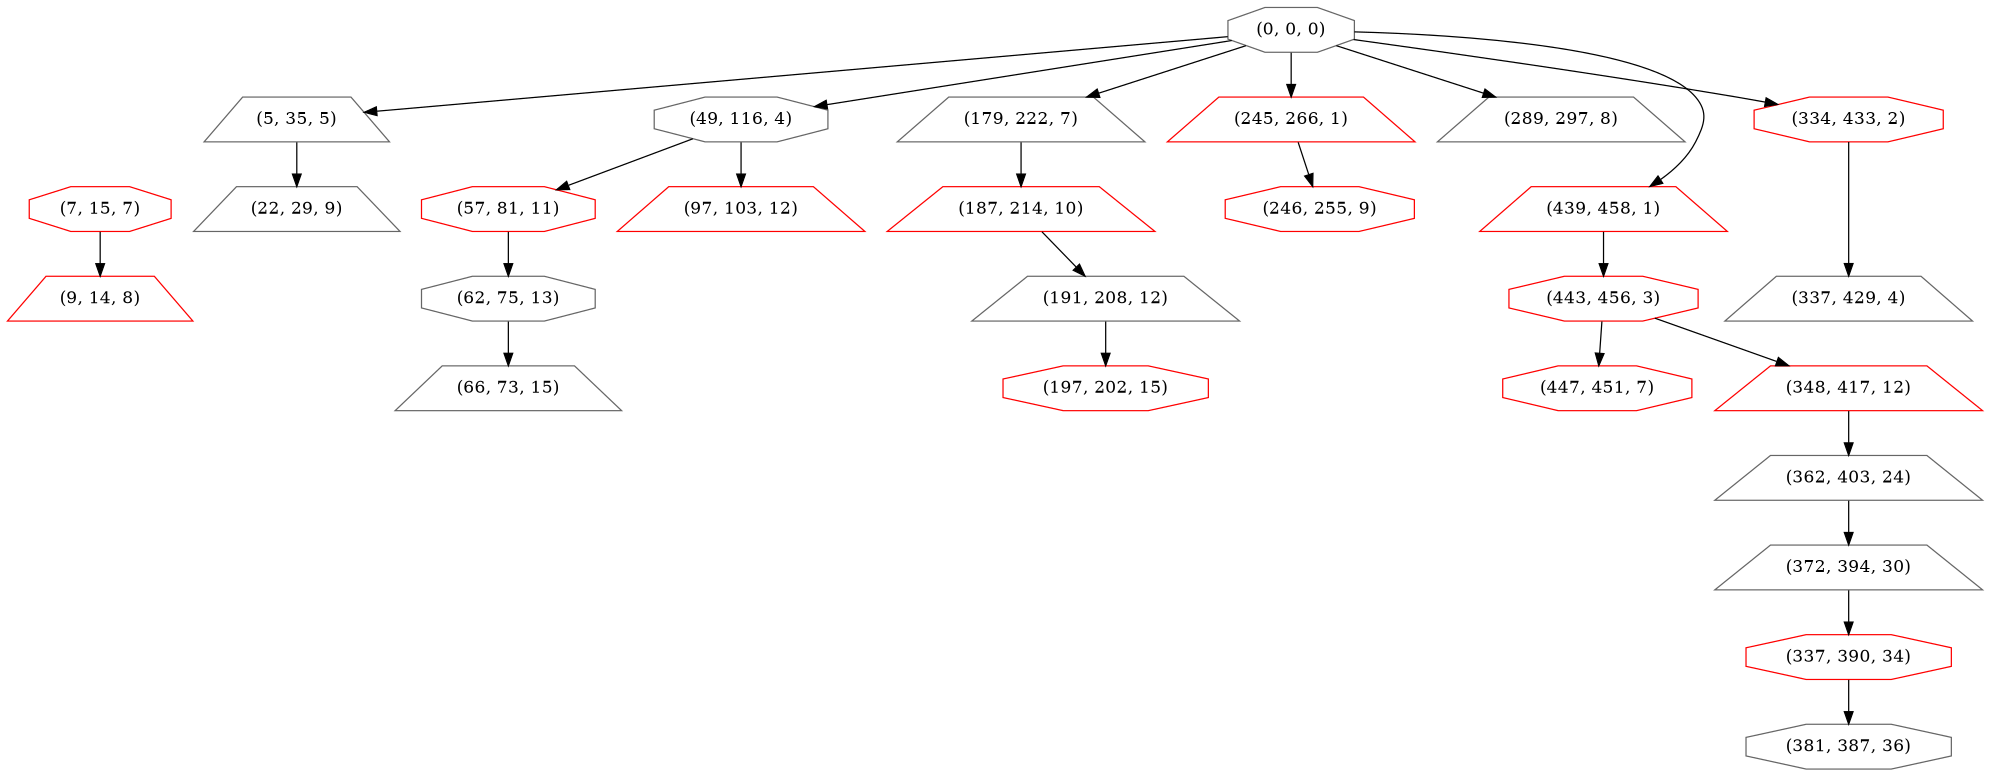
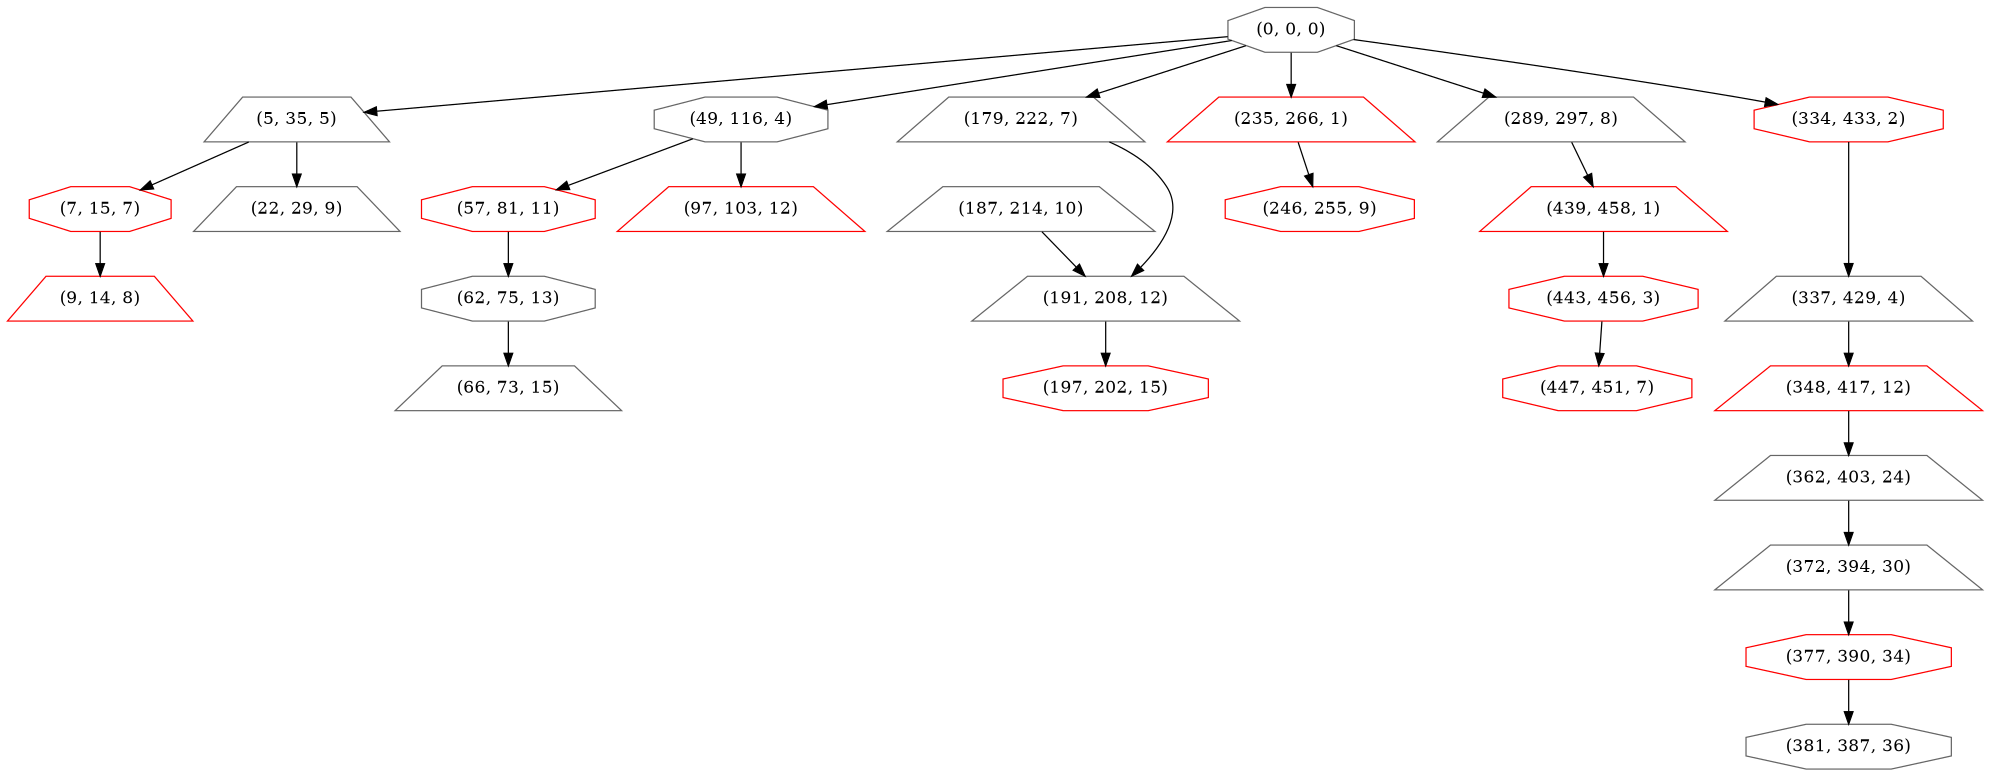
edge "(0, 0, 0)" -> "(439, 458, 1)": now "(289, 297, 8)" -> "(439, 458, 1)"
node "(245, 266, 1)": label "(245, 266, 1)" -> "(235, 266, 1)"
edge "(179, 222, 7)" -> "(187, 214, 10)": now "(179, 222, 7)" -> "(191, 208, 12)"
edge "(5, 35, 5)" -> "(7, 15, 7)": added
node "(187, 214, 10)": color red -> gray40
edge "(443, 456, 3)" -> "(348, 417, 12)": now "(337, 429, 4)" -> "(348, 417, 12)"
node "(337, 390, 34)": label "(337, 390, 34)" -> "(377, 390, 34)"
